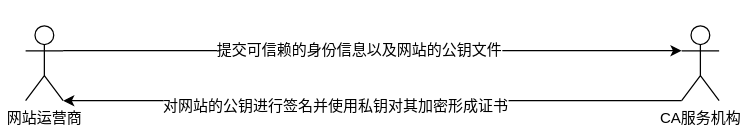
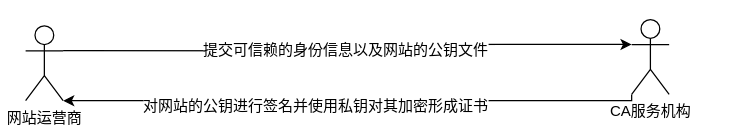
node "CA服务机构": moved (701, 63) -> (651, 57)
